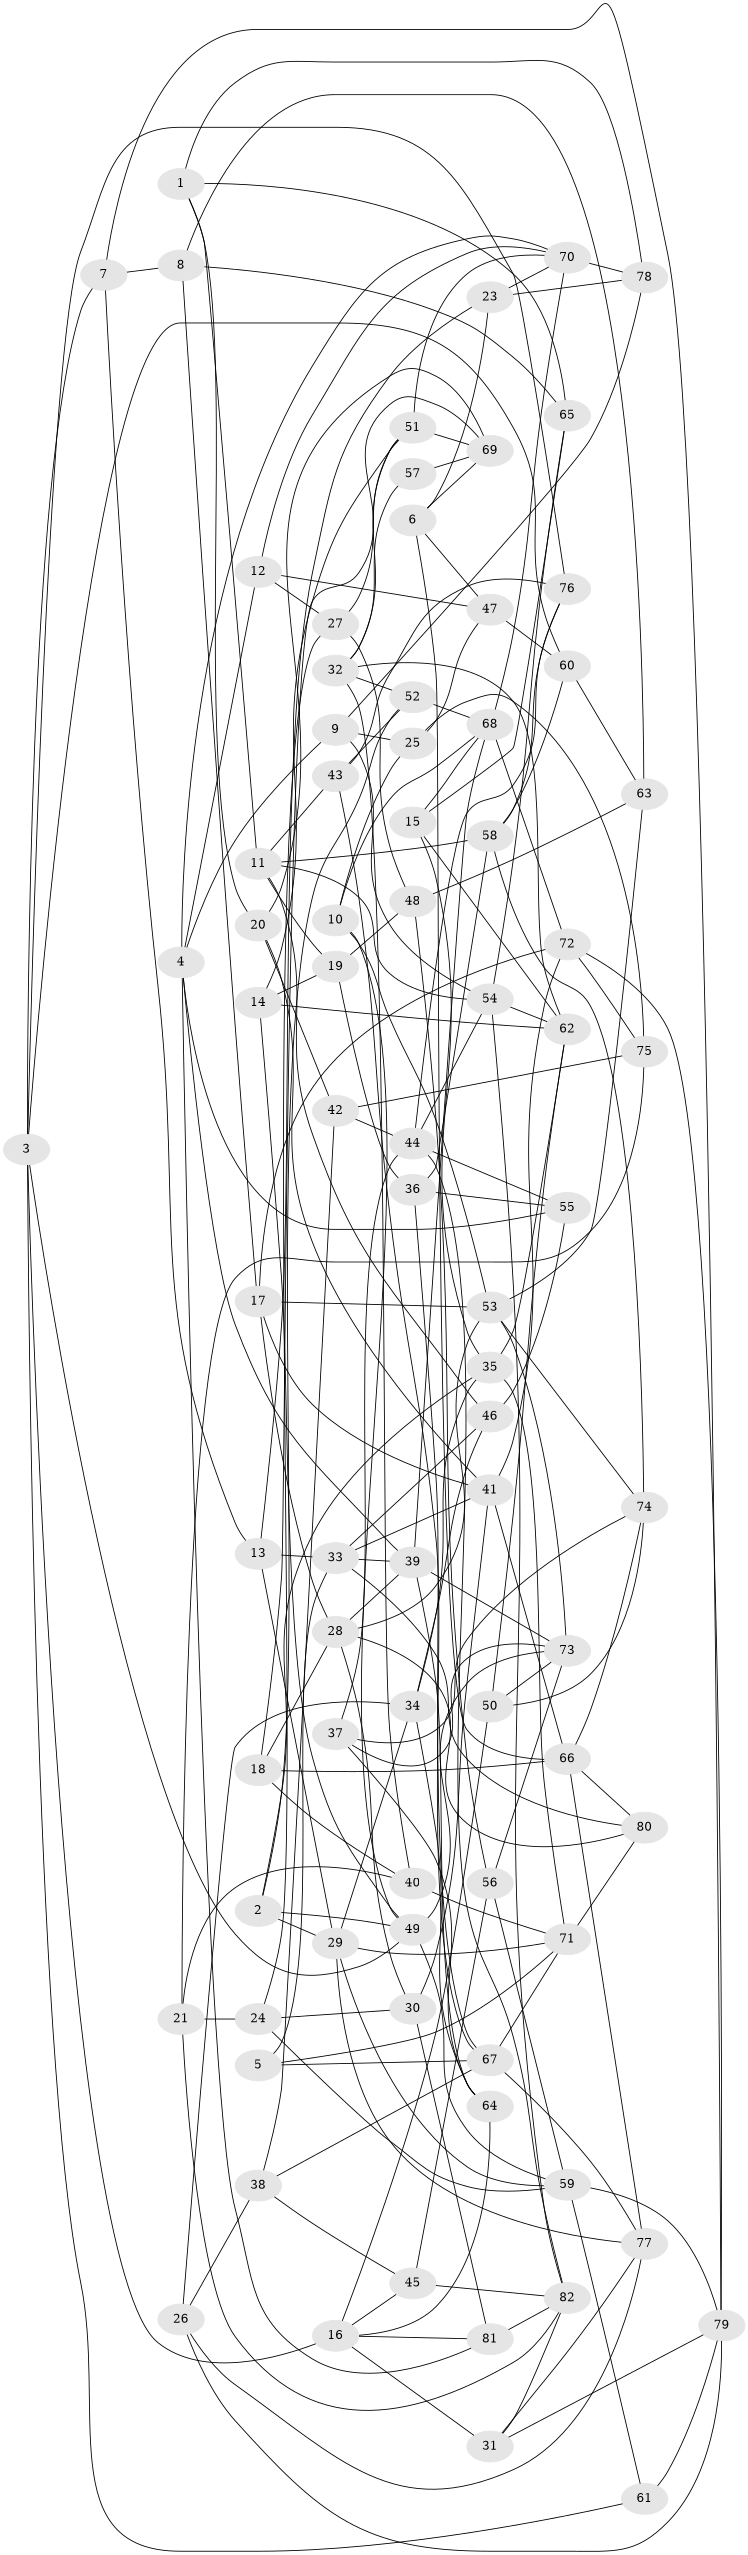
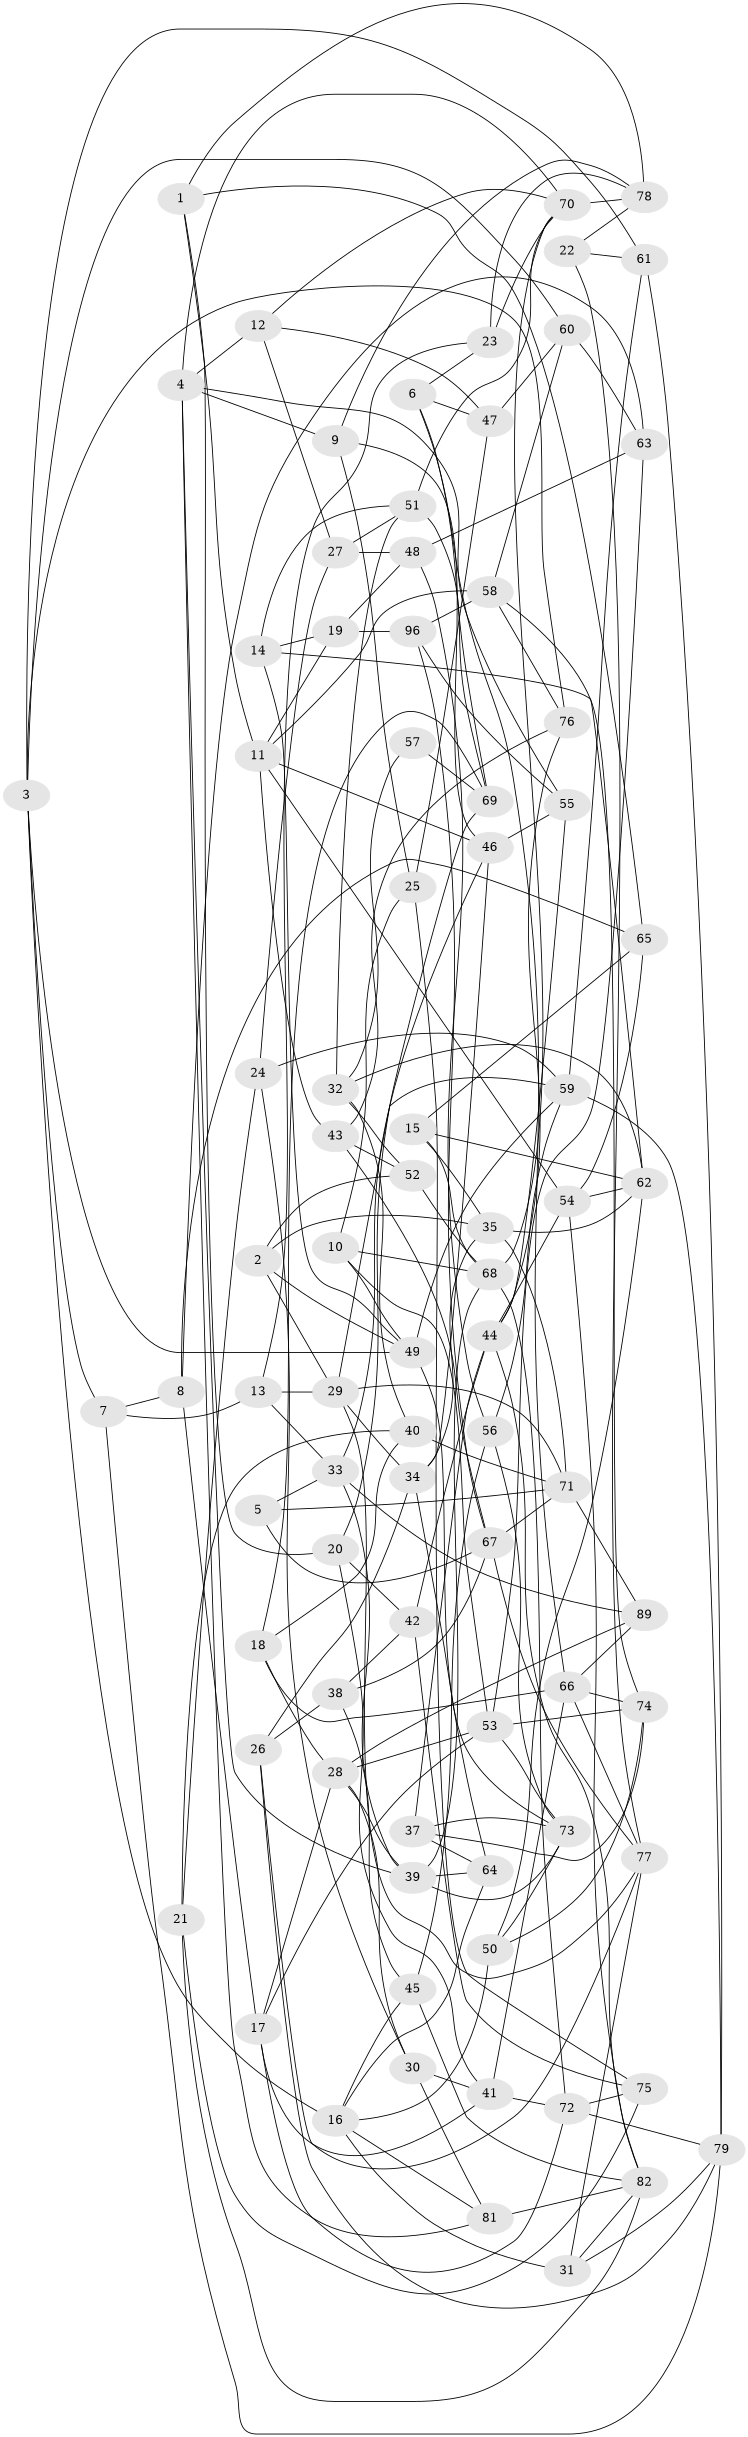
node "22": added
edge "9" -- "54": now "9" -- "46"
node "36": label "36" -> "96"
edge "41" -- "33": removed
node "80": label "80" -> "89"
